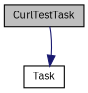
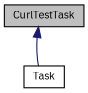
edge "CurlTestTask" -> "Task": reversed
